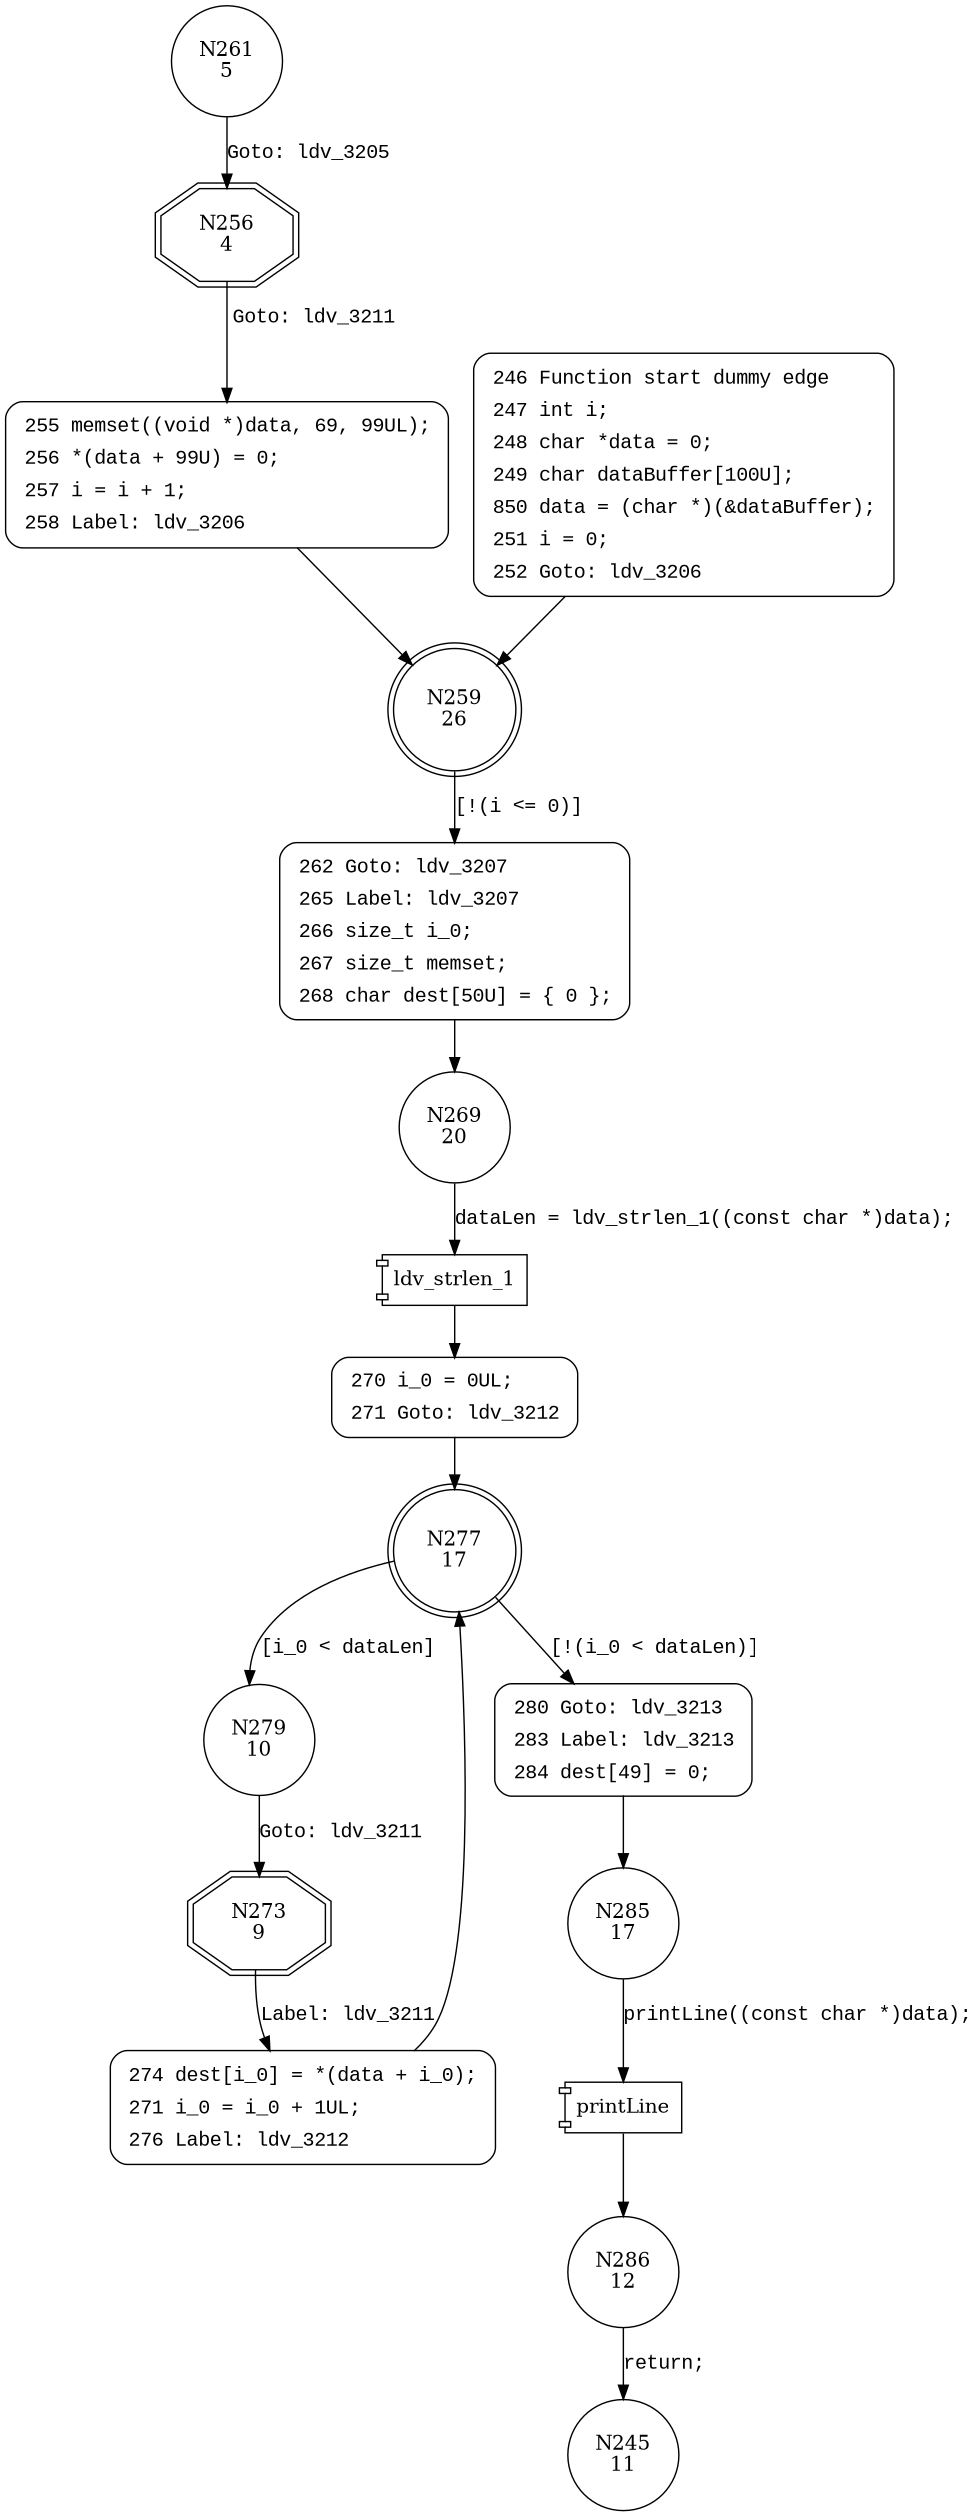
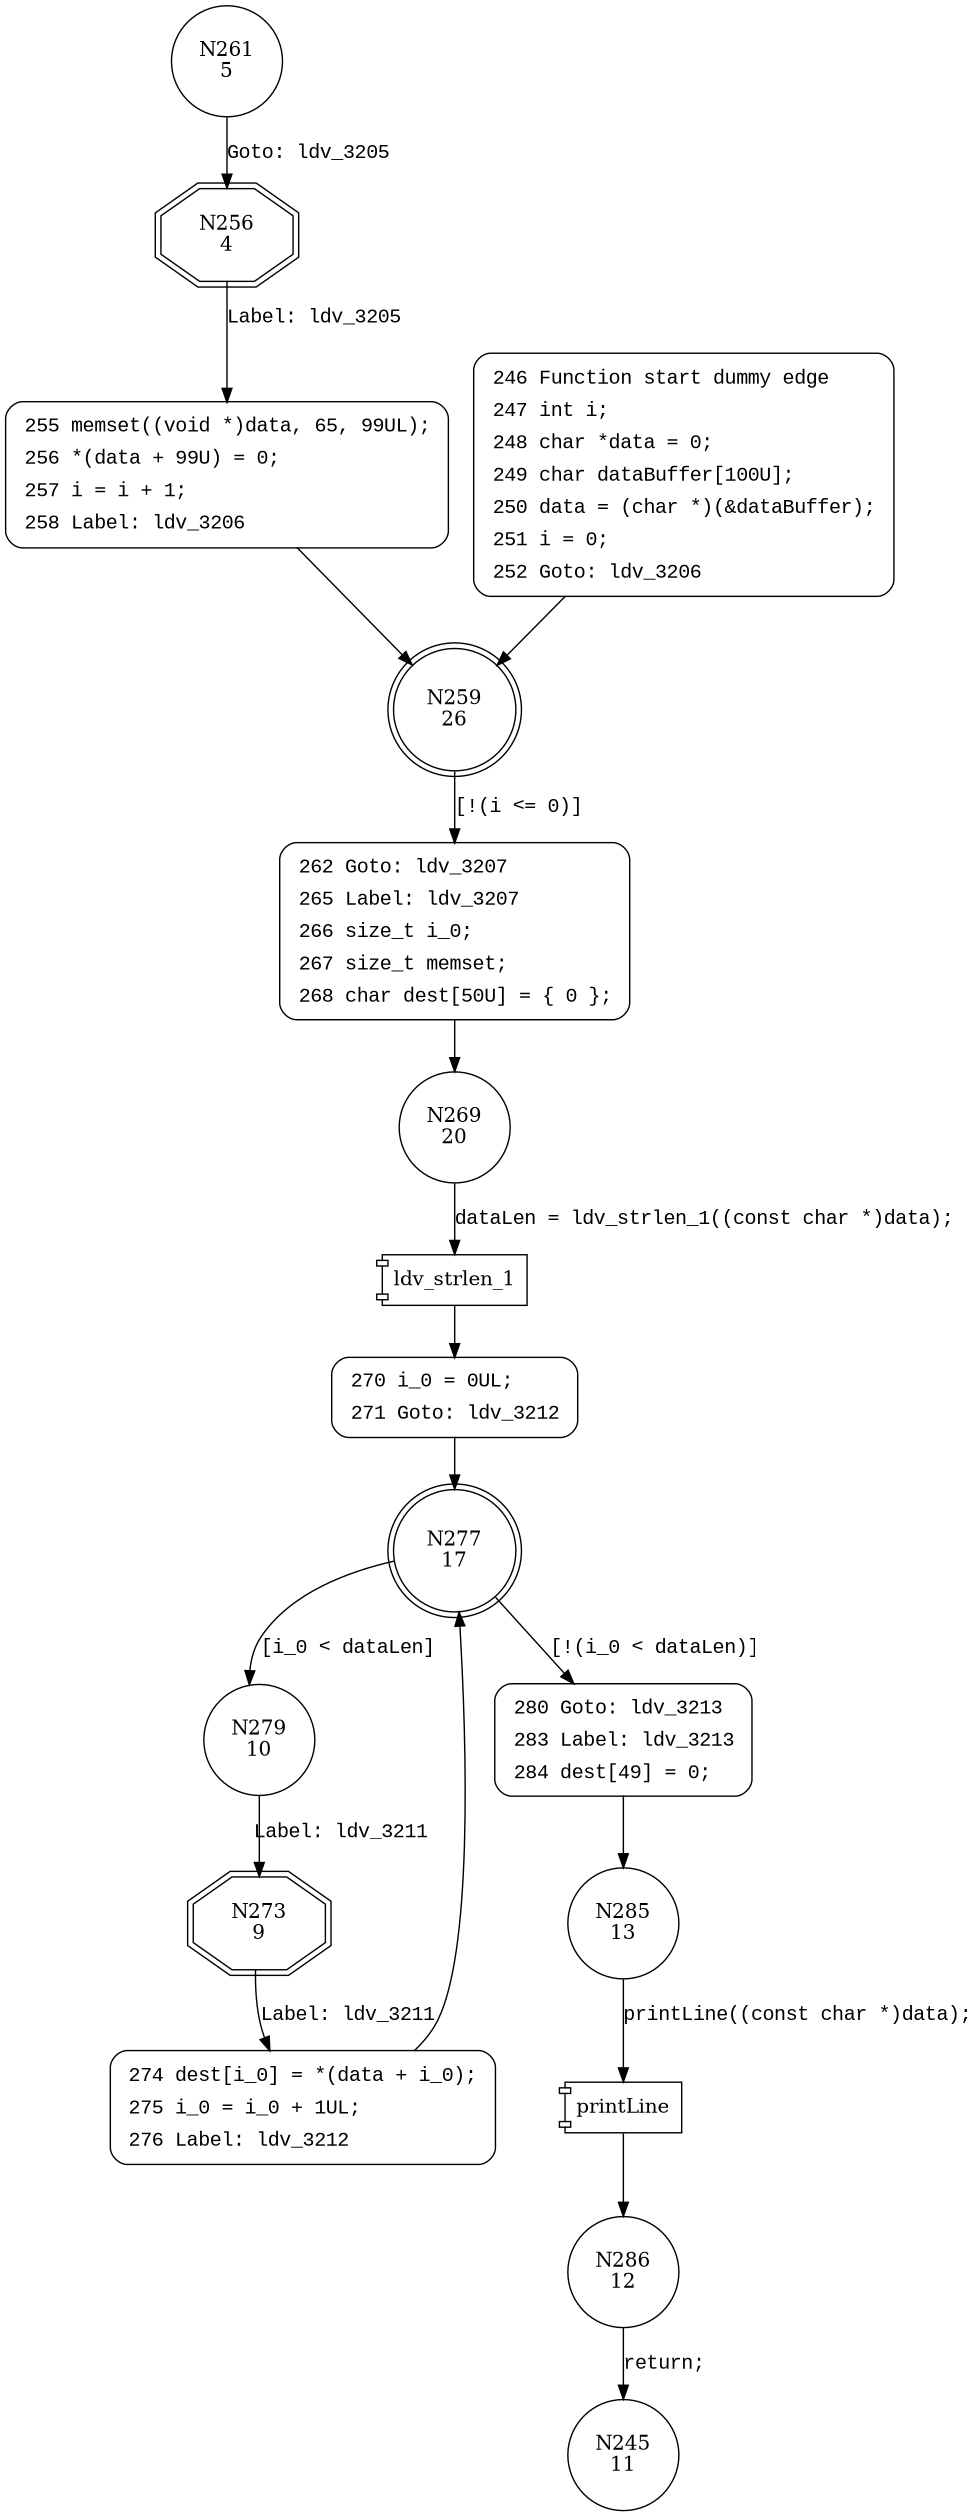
edge "N256 4" -> "255": label "Goto: ldv_3211" -> "Label: ldv_3205"
node "255": text "memset((void *)data, 69, 99UL);" -> "memset((void *)data, 65, 99UL);"
node "246": text "850" -> "250"
edge "N279 10" -> "N273 9": label "Goto: ldv_3211" -> "Label: ldv_3211"
node "N285 17": label "N285 17" -> "N285 13"
node "274": text "271" -> "275"
